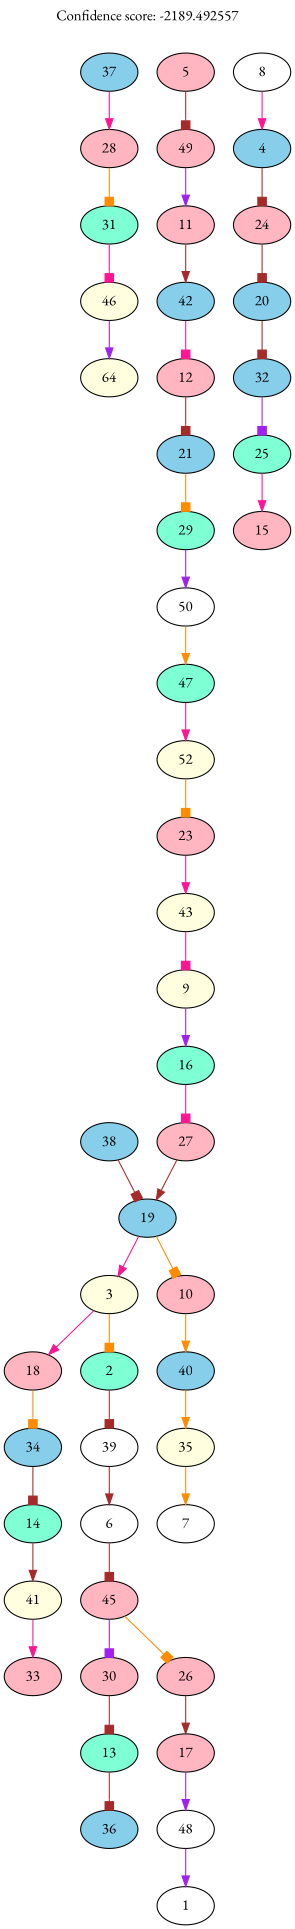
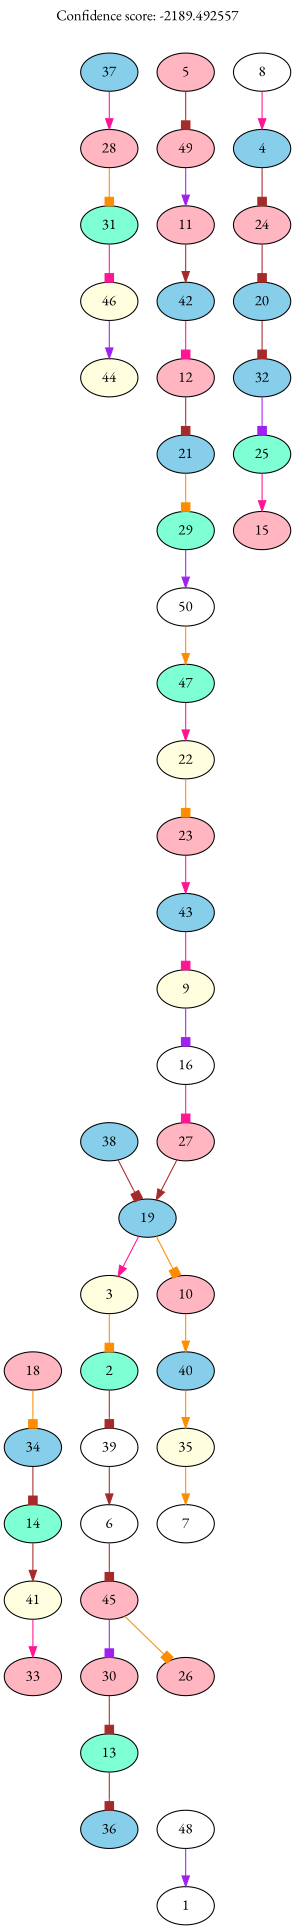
node "64": label "64" -> "44"
node "52": label "52" -> "22"
node "43": fillcolor lightyellow -> skyblue
edge "9" -> "16": arrowhead normal -> box
node "16": fillcolor aquamarine -> white
edge "3" -> "18": removed
node "17": removed
